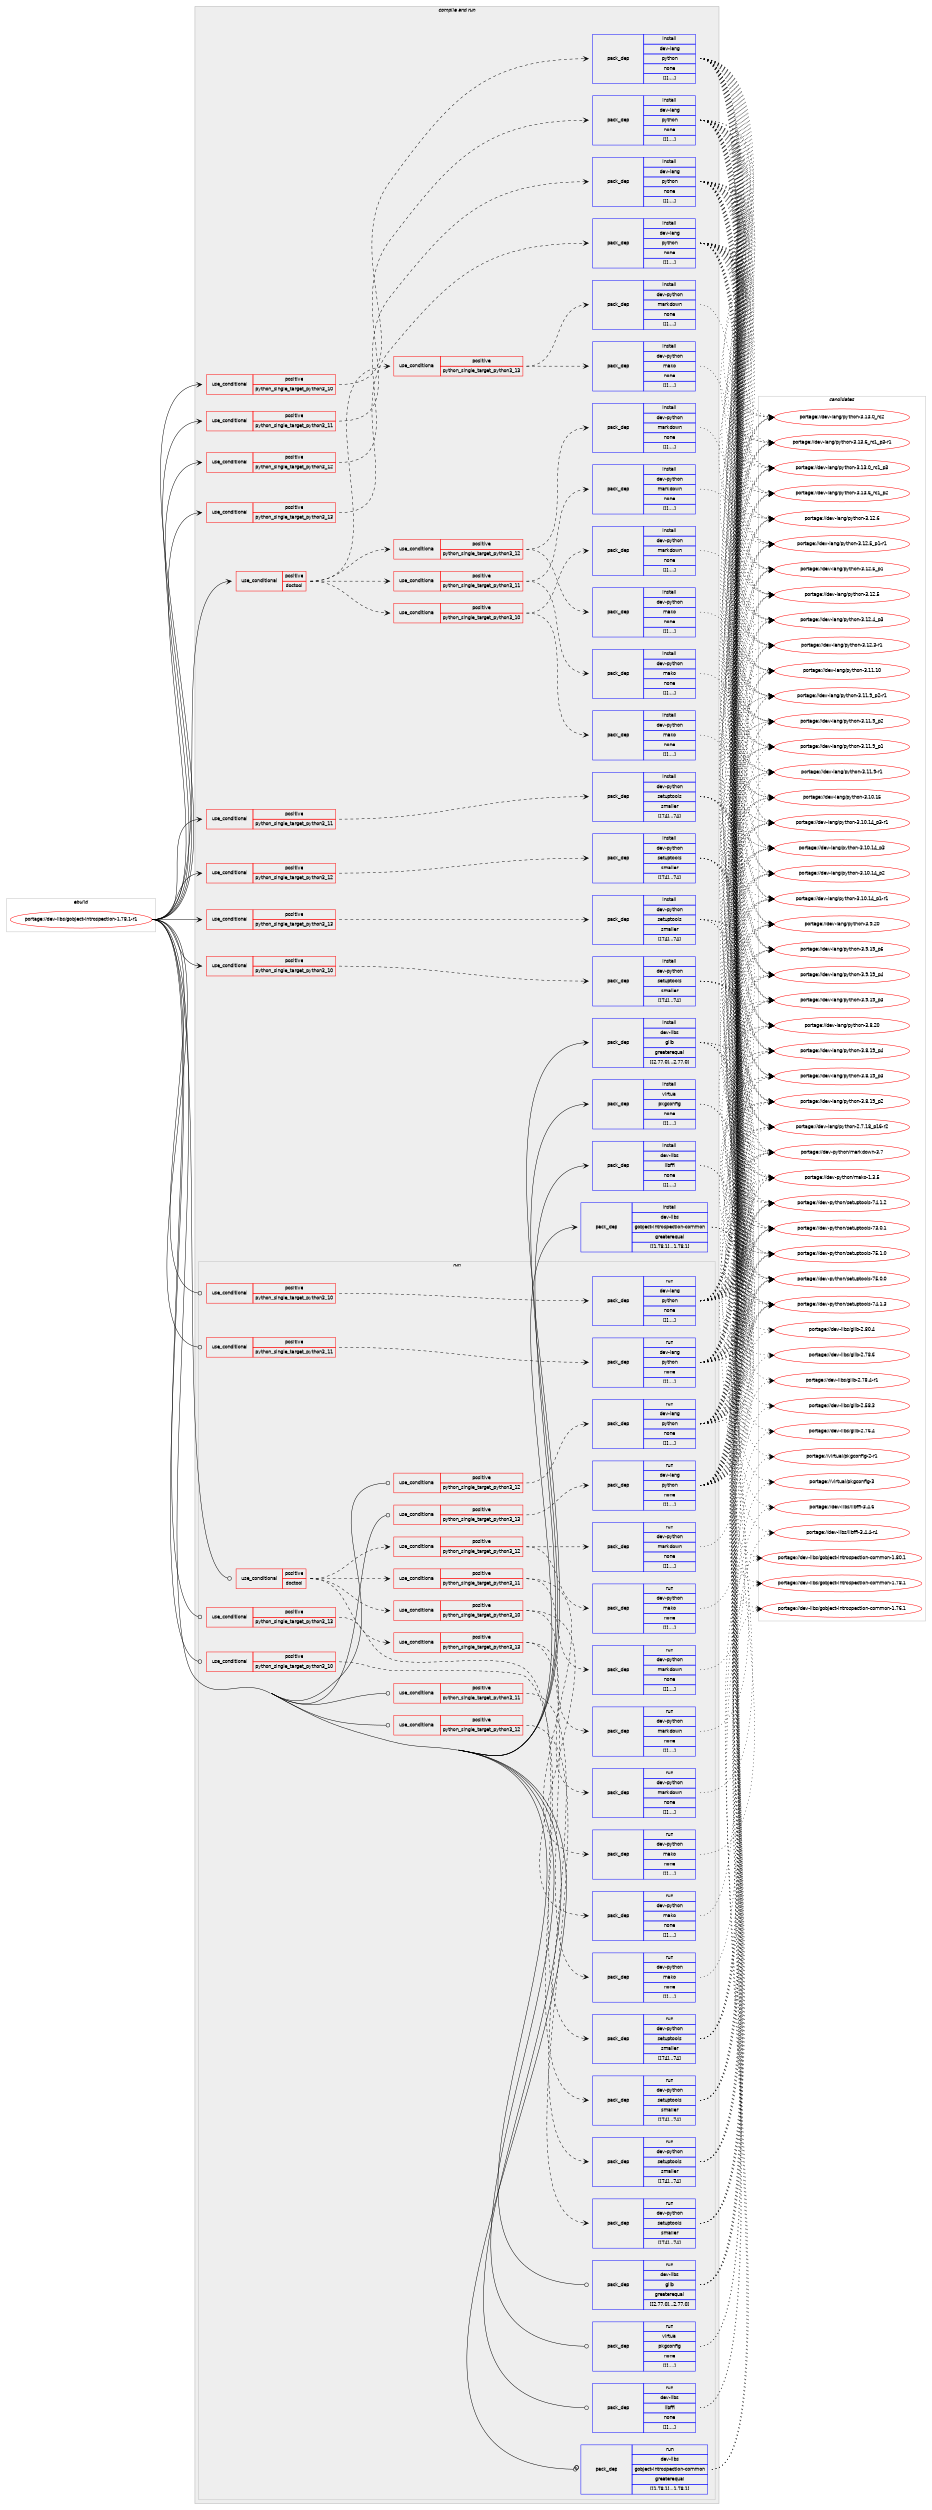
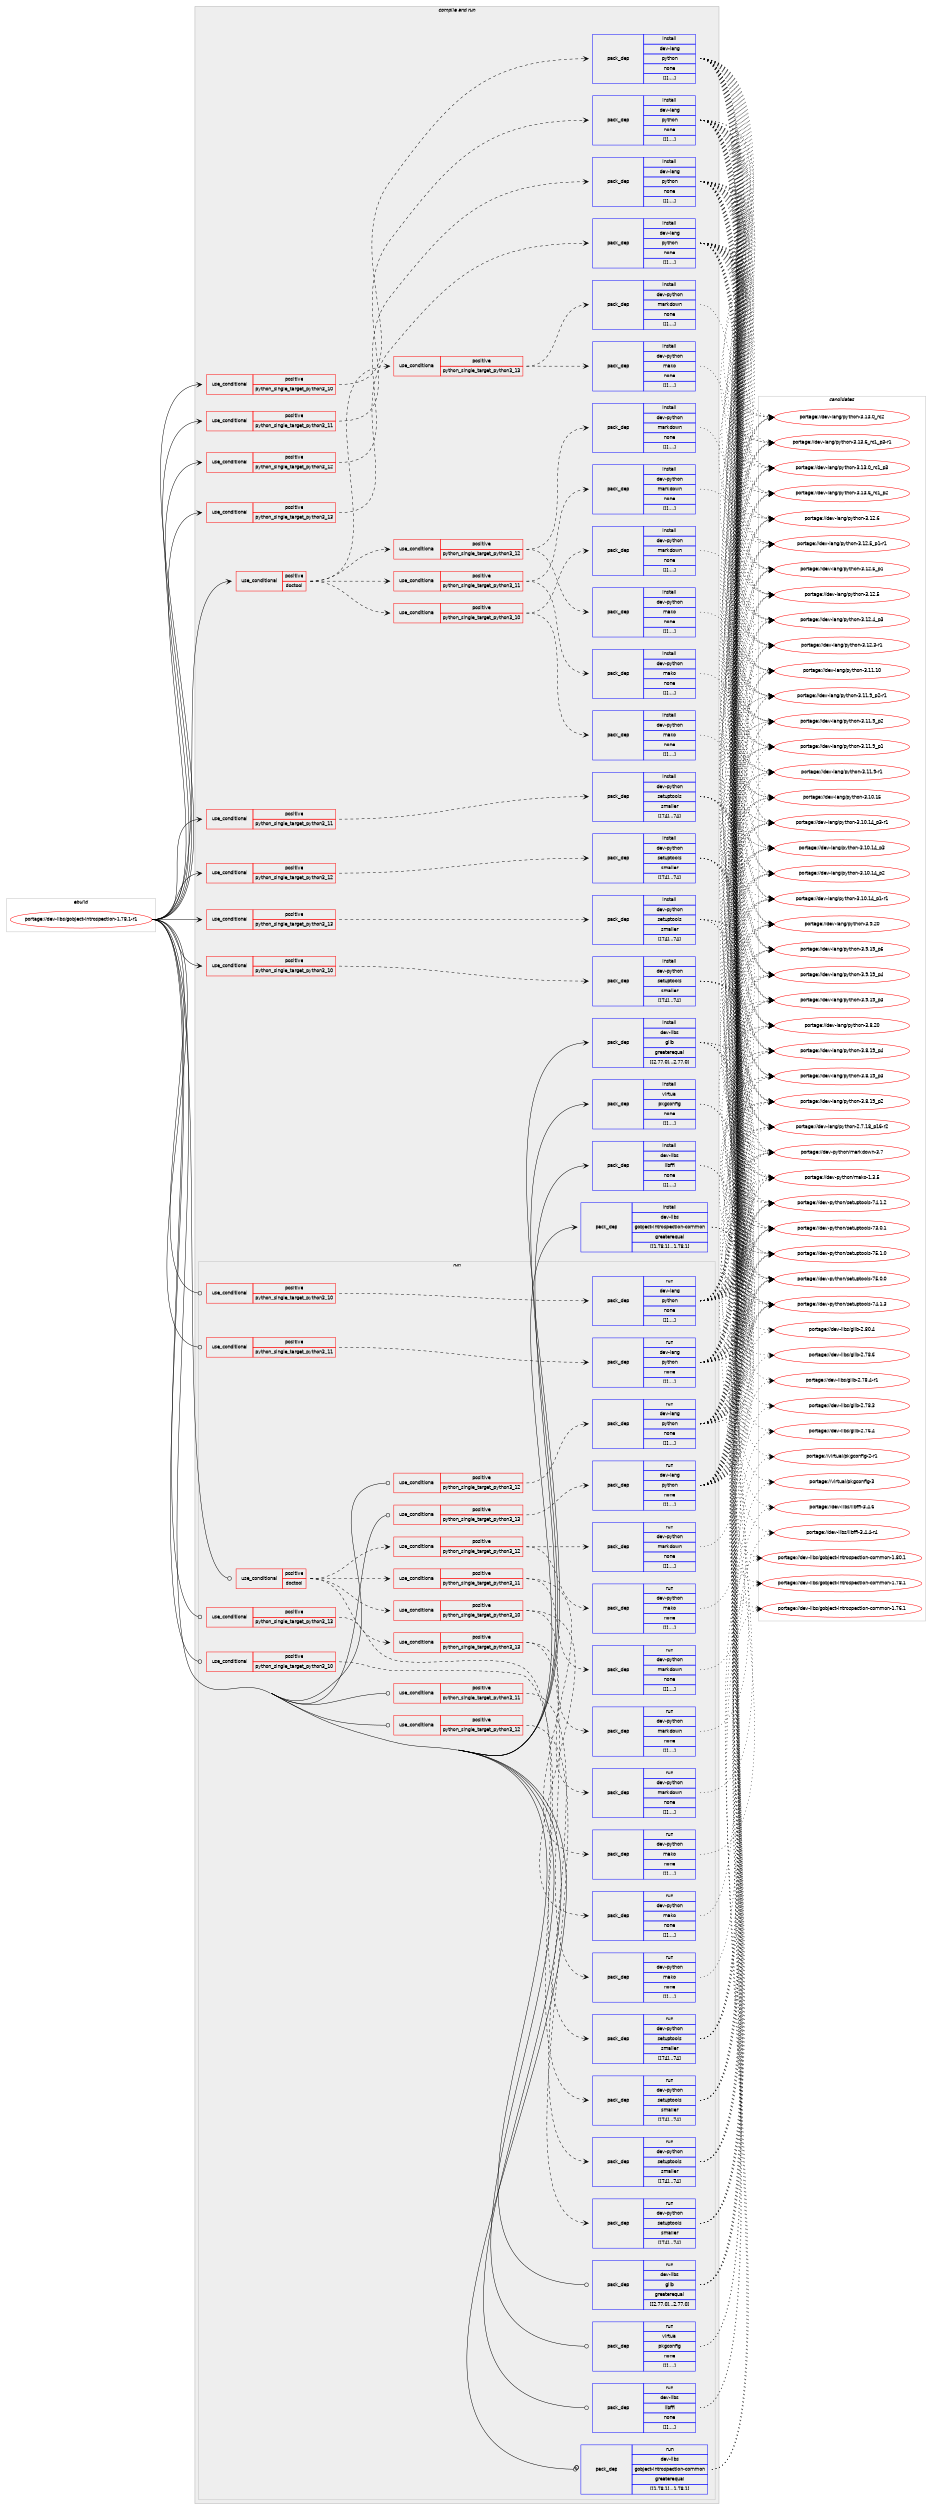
node "portage://dev-libs/glib-2.58.3": label "portage://dev-libs/glib-2.58.3" -> "portage://dev-libs/glib-2.78.3"
